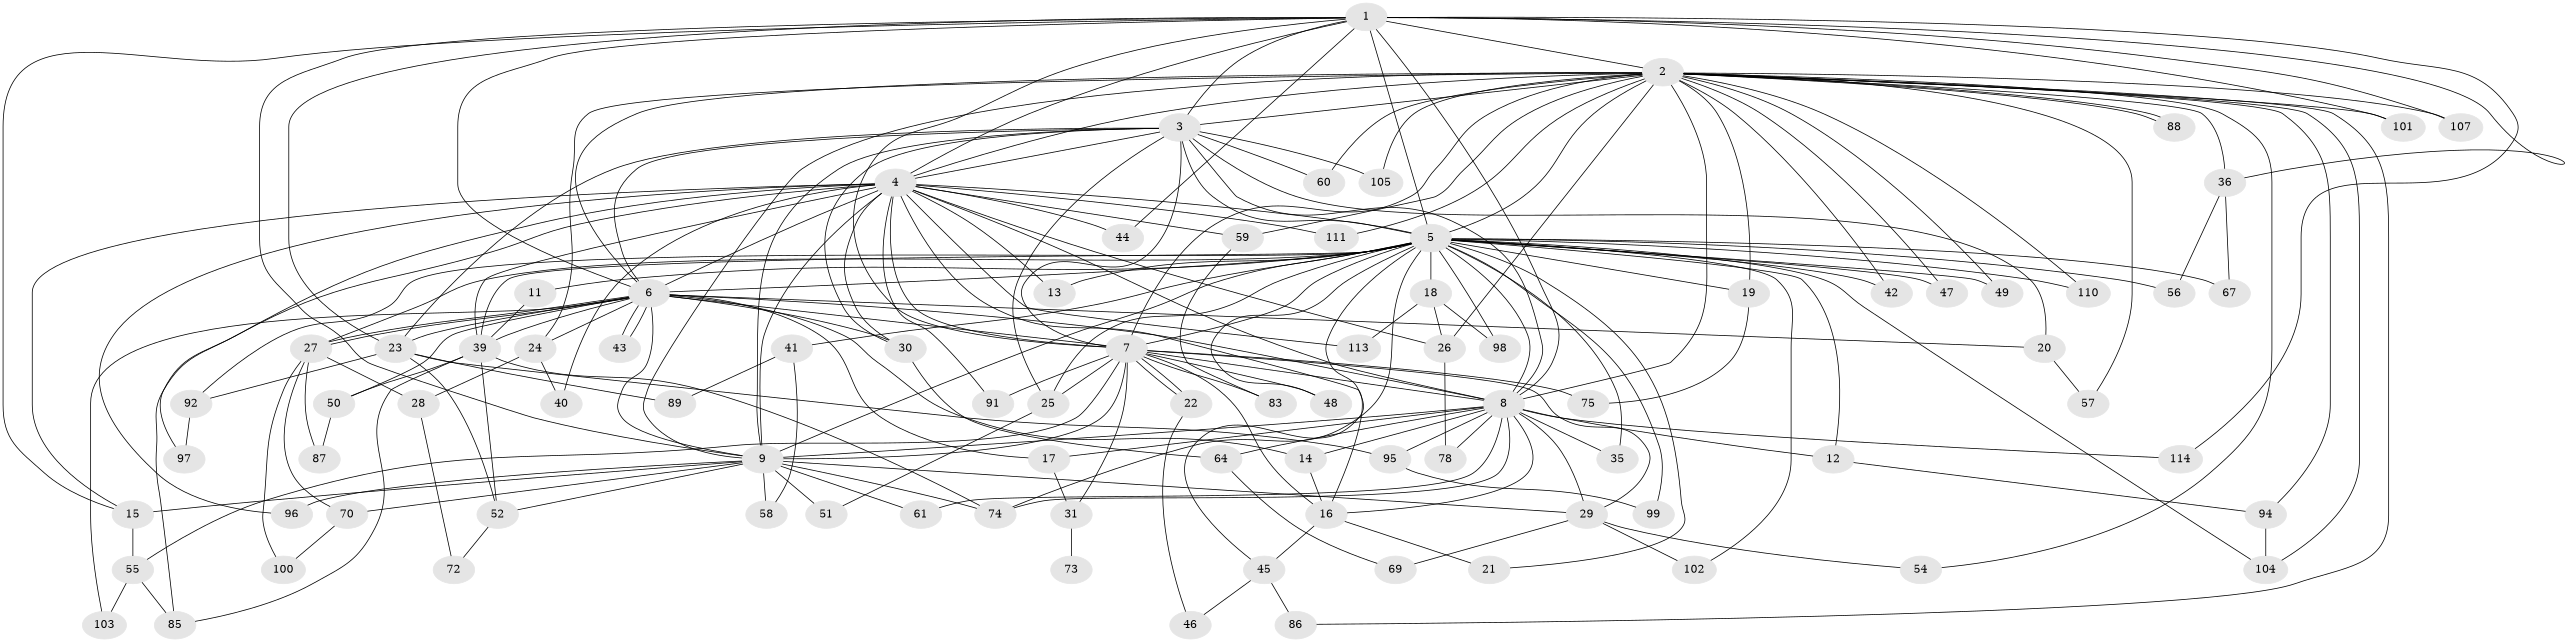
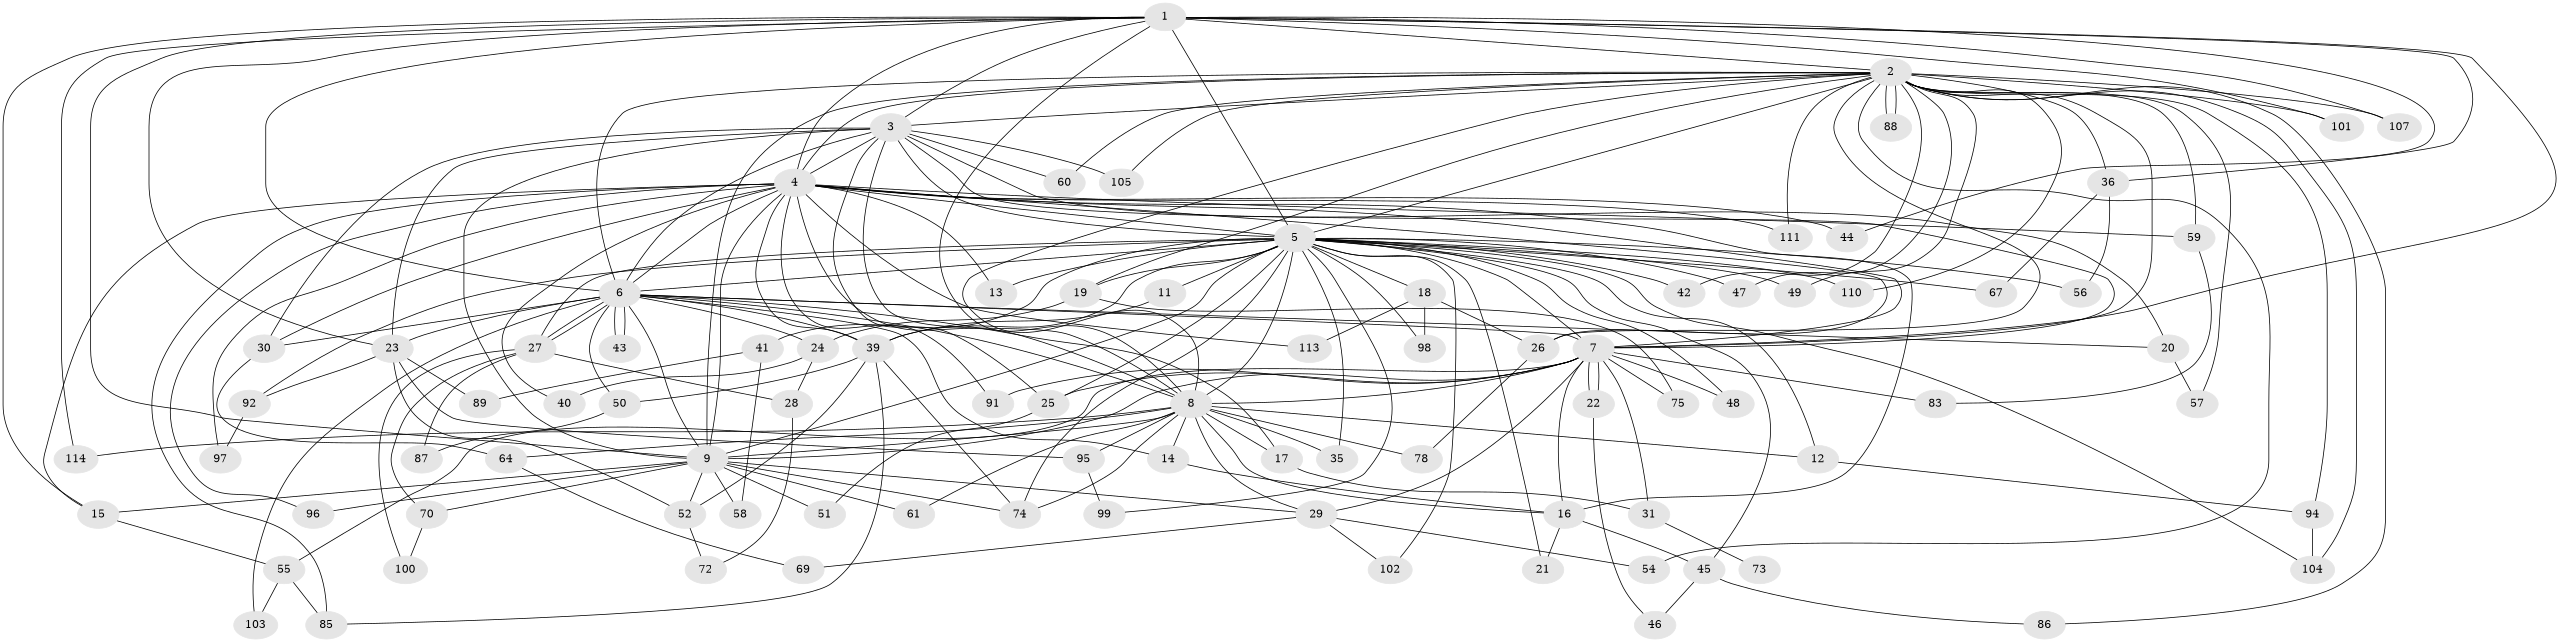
edge "2" -- "24": now "19" -- "24"
